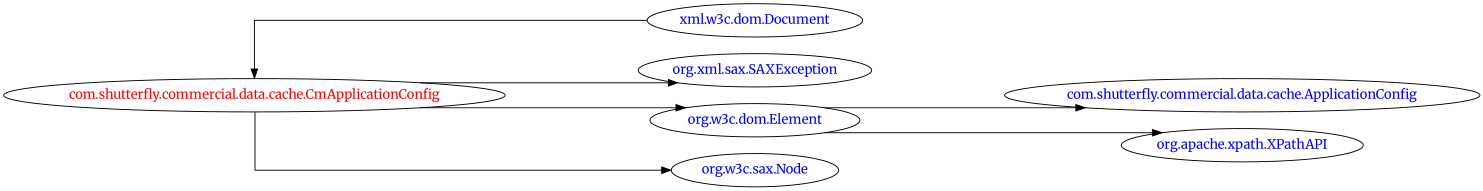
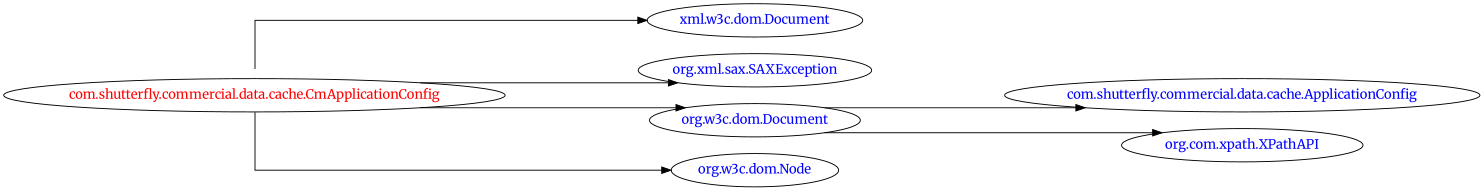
edge "xml.w3c.dom.Document" -> "com.shutterfly.commercial.data.cache.CmApplicationConfig": reversed
node "org.w3c.dom.Element": label "org.w3c.dom.Element" -> "org.w3c.dom.Document"
node "org.apache.xpath.XPathAPI": label "org.apache.xpath.XPathAPI" -> "org.com.xpath.XPathAPI"
node "org.w3c.sax.Node": label "org.w3c.sax.Node" -> "org.w3c.dom.Node"
